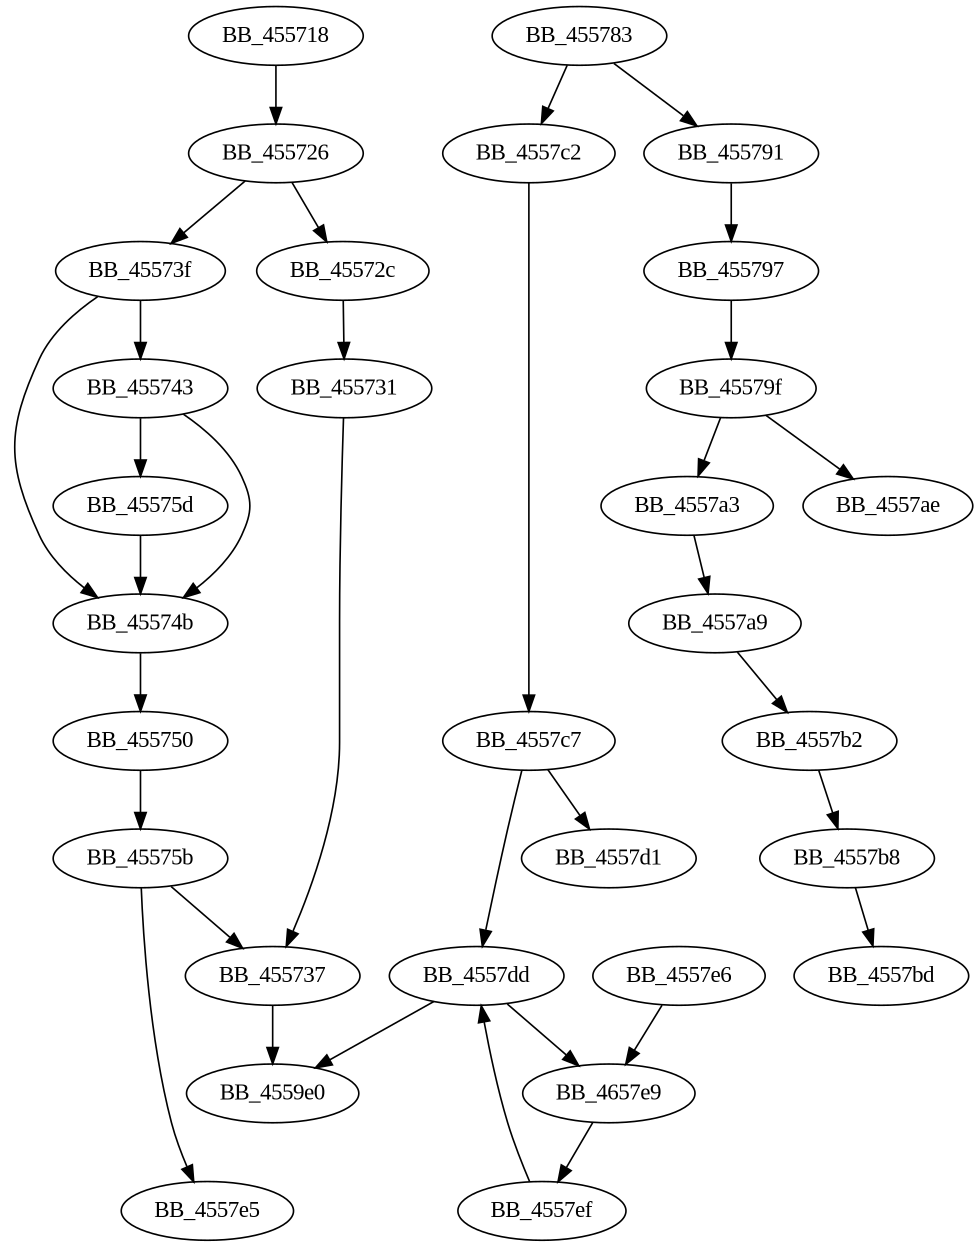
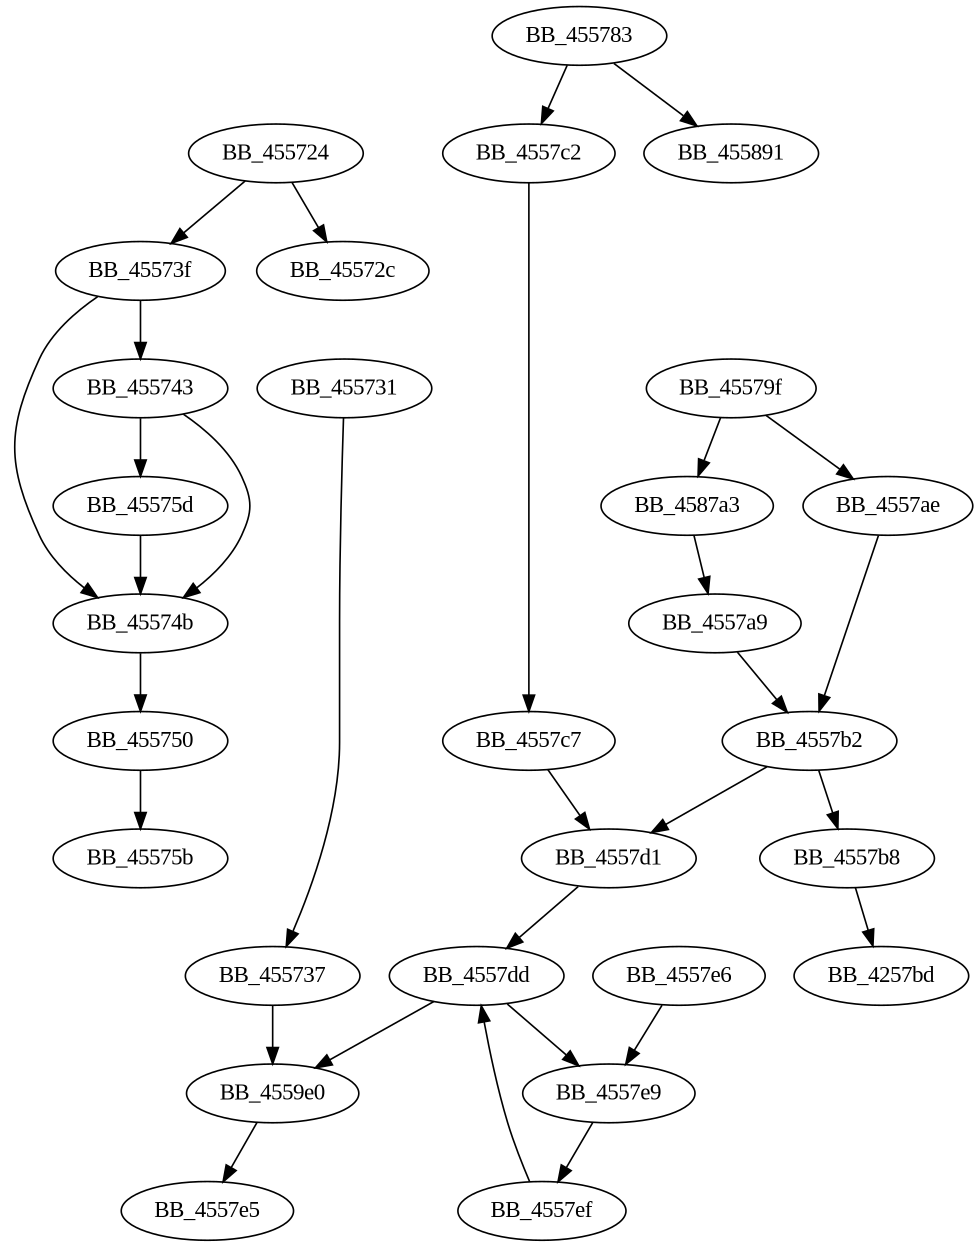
node "BB_455718": removed
node "BB_455726": label "BB_455726" -> "BB_455724"
node "BB_455791": label "BB_455791" -> "BB_455891"
node "BB_455797": removed
edge "BB_45572c" -> "BB_455731": removed
node "BB_4557a3": label "BB_4557a3" -> "BB_4587a3"
edge "BB_4557ae" -> "BB_4557b2": added
edge "BB_4557b2" -> "BB_4557d1": added
edge "BB_4557c7" -> "BB_4557dd": now "BB_4557d1" -> "BB_4557dd"
edge "BB_45575b" -> "BB_455737": removed
node "BB_4557bd": label "BB_4557bd" -> "BB_4257bd"
edge "BB_45575b" -> "BB_4557e5": now "BB_4559e0" -> "BB_4557e5"
node "BB_4657e9": label "BB_4657e9" -> "BB_4557e9"
